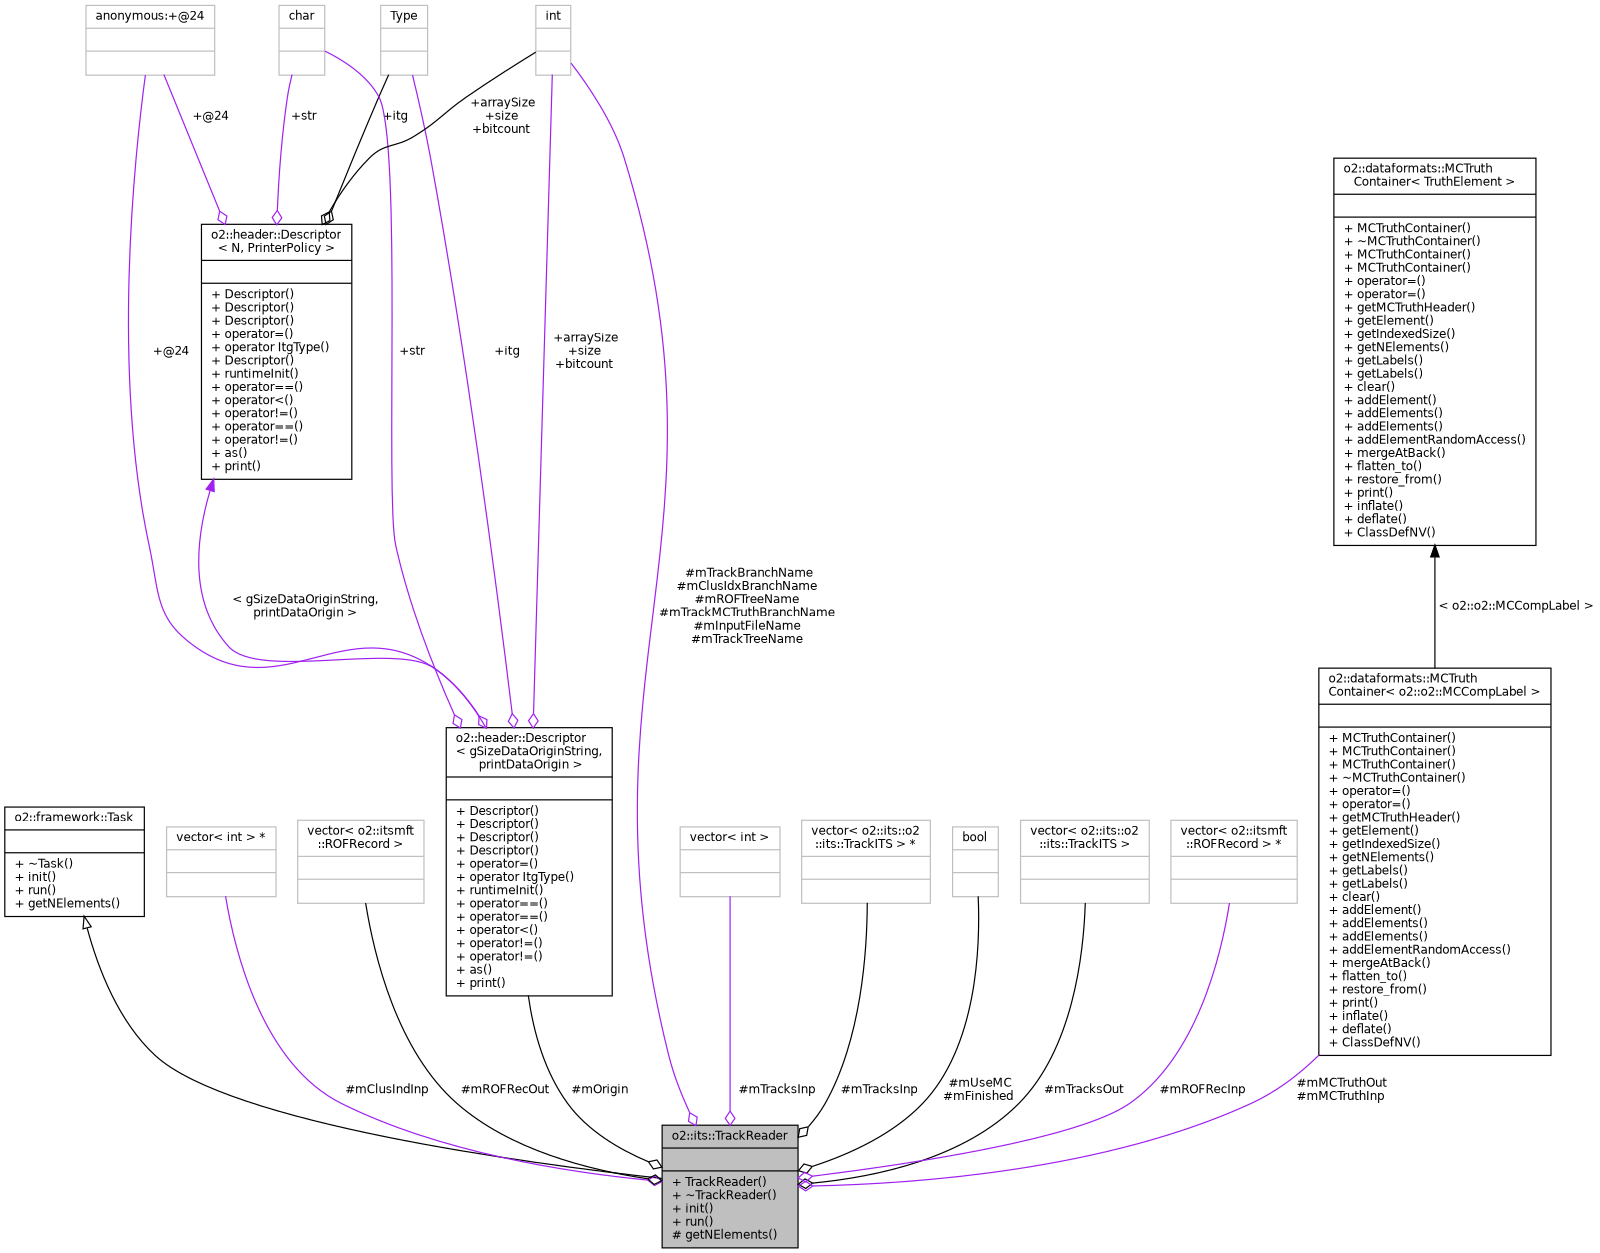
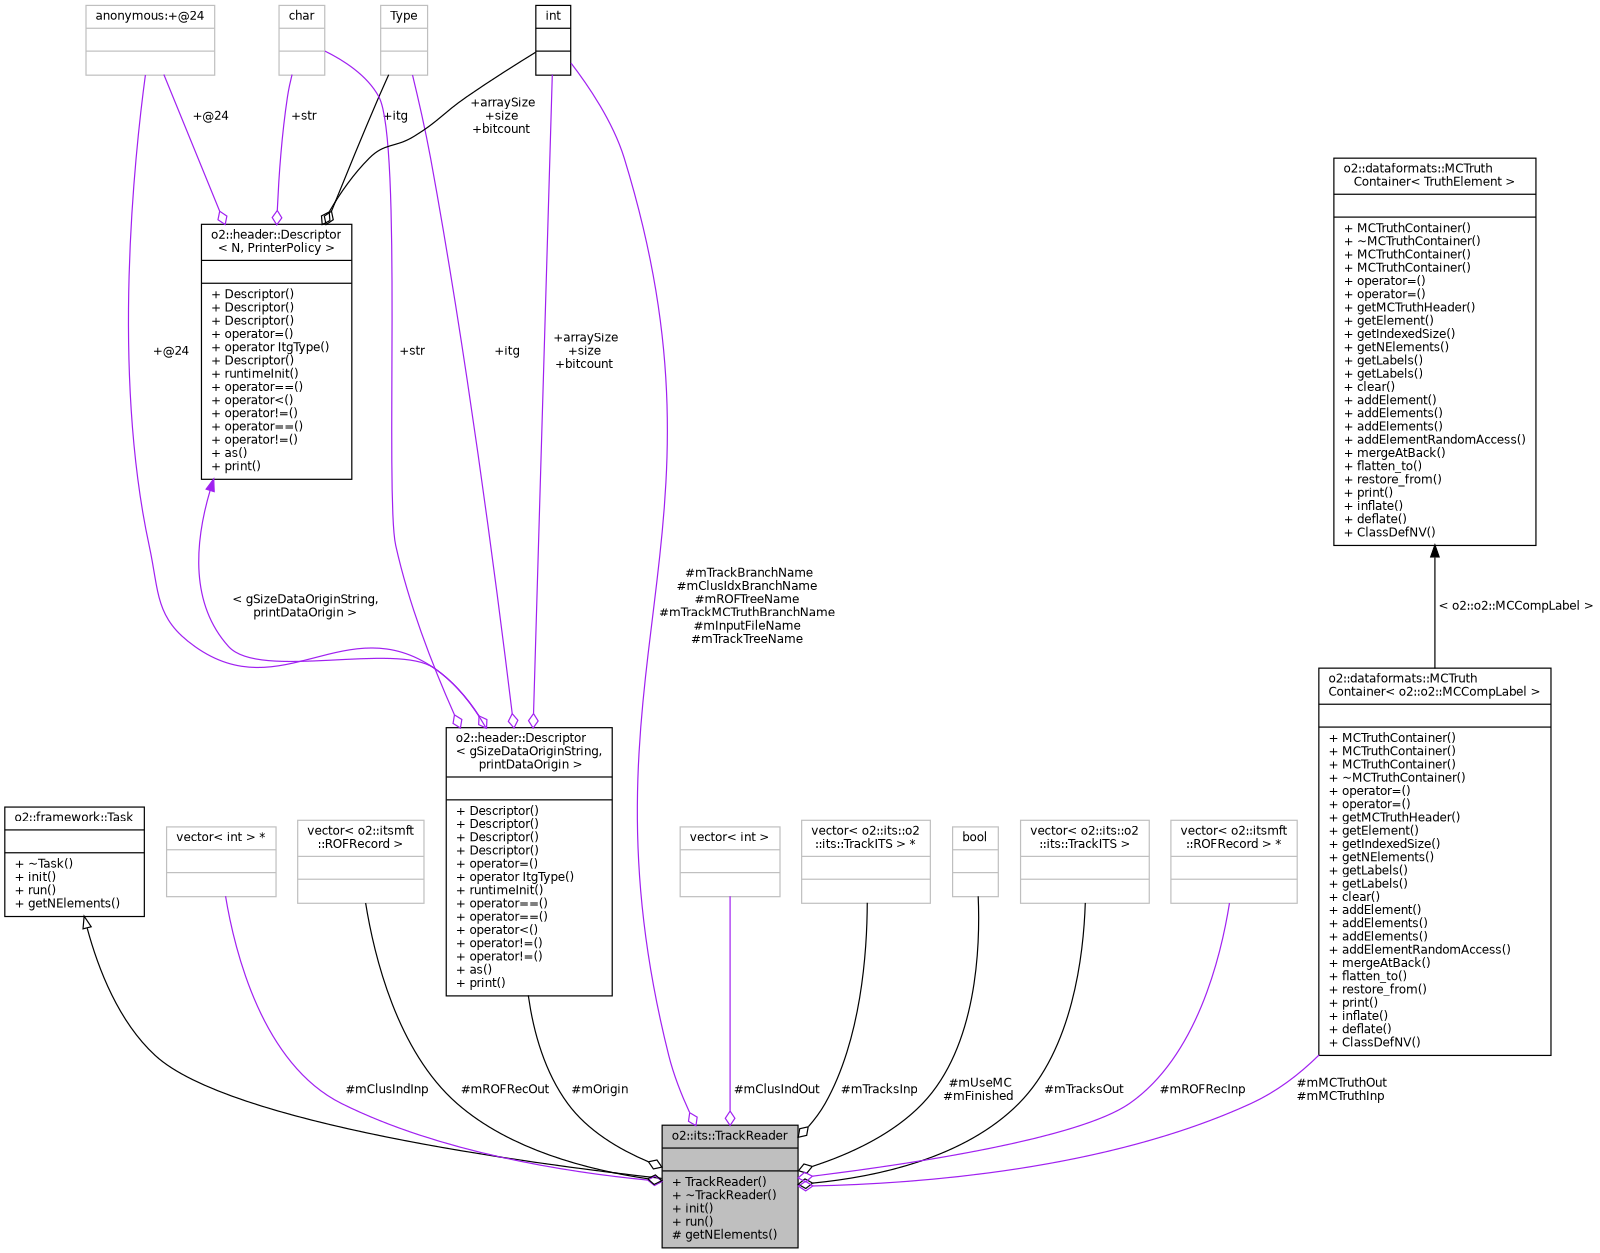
node "int": color grey75 -> black
edge "vector< int >" -> "o2::its::TrackReader": label " #mTracksInp" -> " #mClusIndOut"
